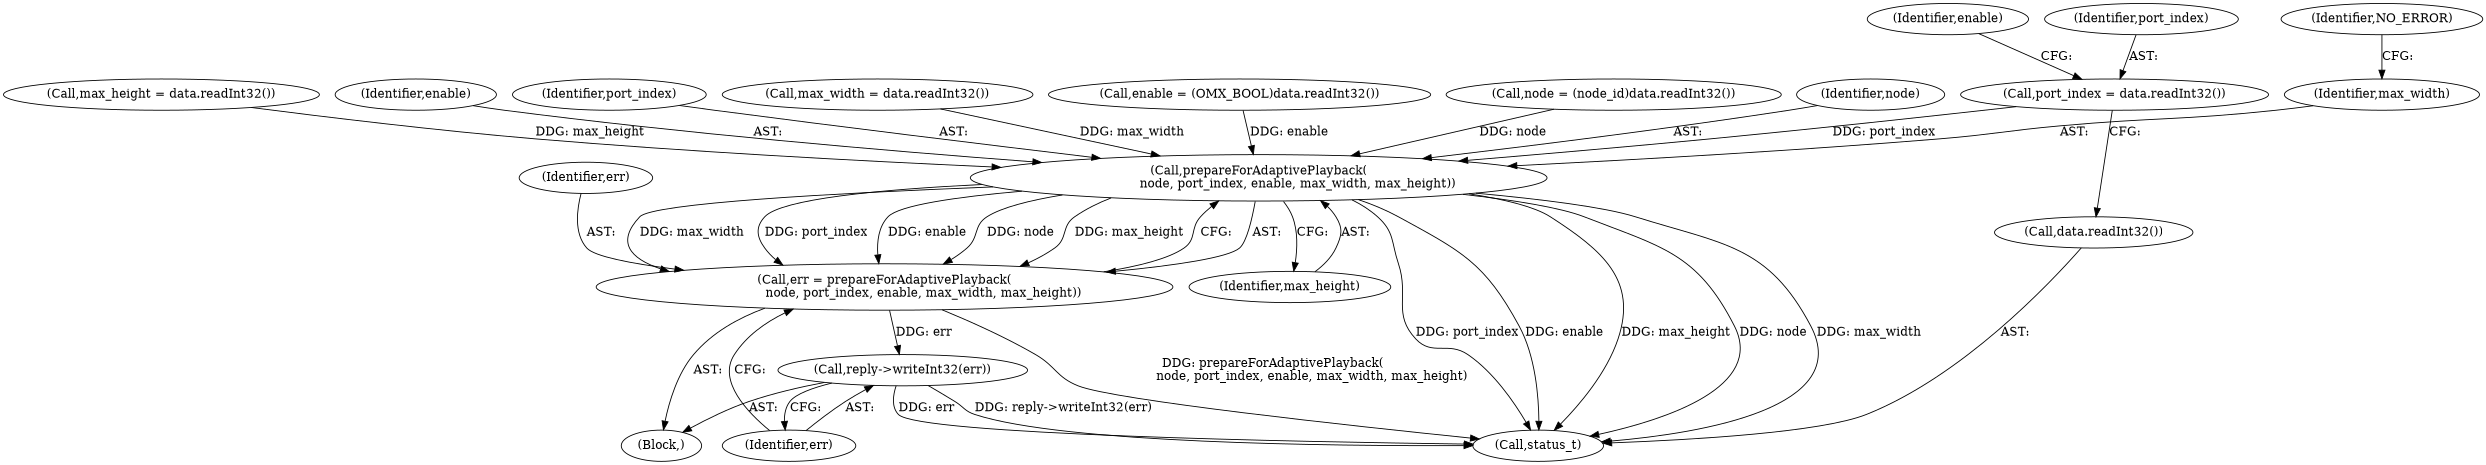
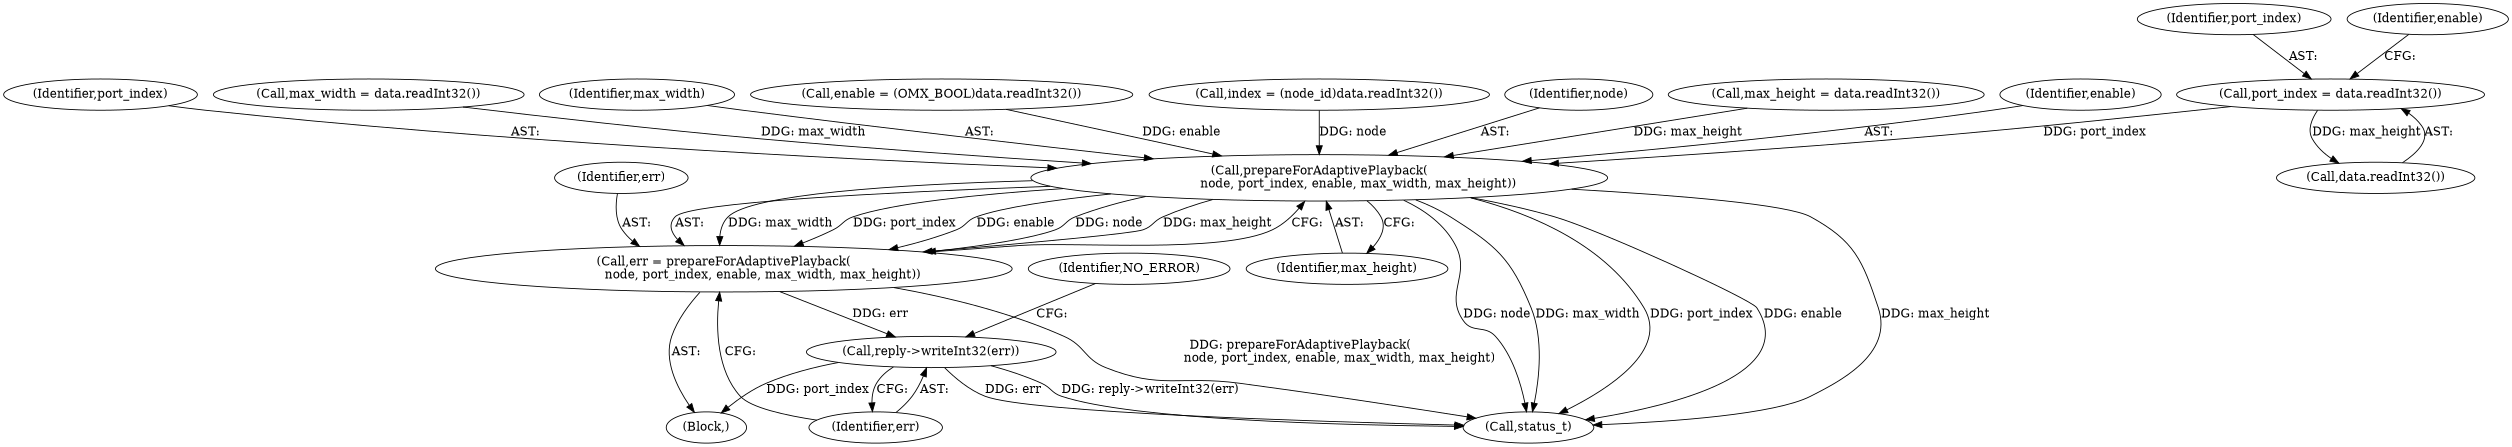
edge "(Identifier,NO_ERROR)" -> "(Identifier,max_width)": now "(Identifier,NO_ERROR)" -> "(Call,reply->writeInt32(err))"
node "(Call,node = (node_id)data.readInt32())": label "(Call,node = (node_id)data.readInt32())" -> "(Call,index = (node_id)data.readInt32())"
edge "(Call,port_index = data.readInt32())" -> "(Call,data.readInt32())": label "CFG: " -> "DDG: max_height"
edge "(Call,reply->writeInt32(err))" -> "(Block,)": label "AST: " -> "DDG: port_index"
edge "(Call,data.readInt32())" -> "(Call,status_t)": now "(Call,data.readInt32())" -> "(Call,port_index = data.readInt32())"
